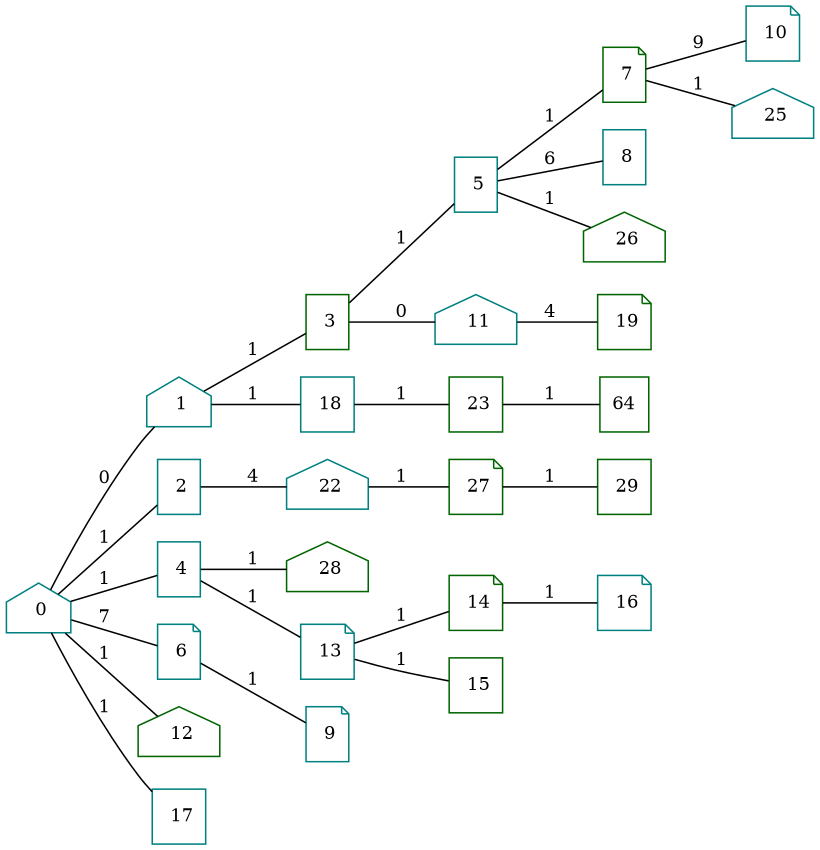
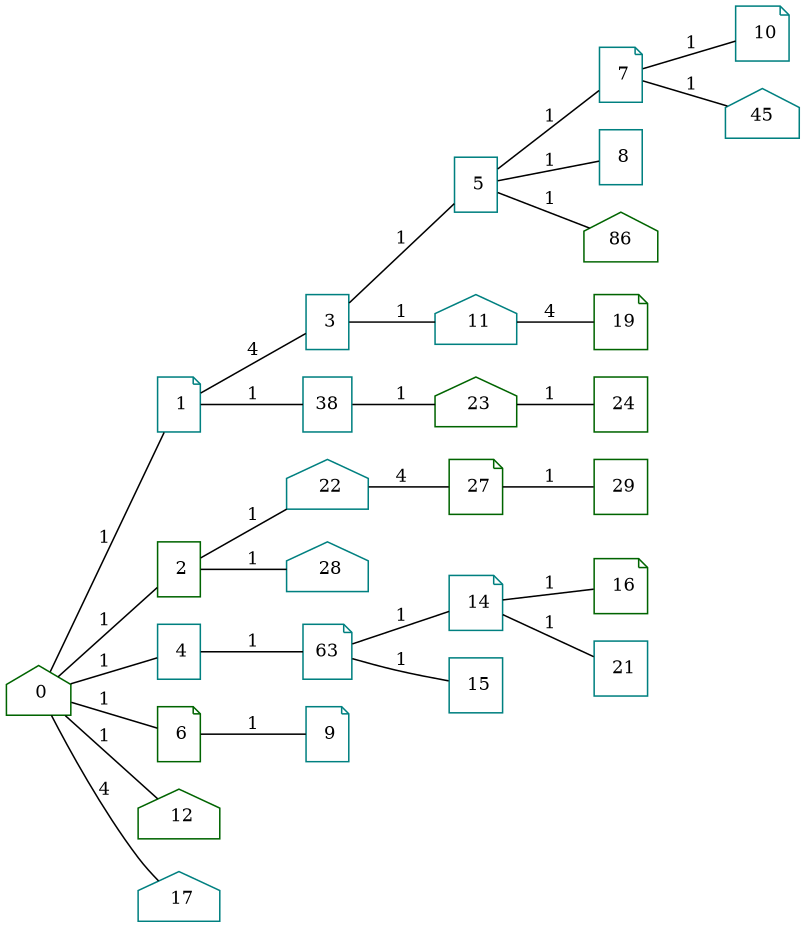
edge "10" -- "7": label "9" -> "1"
node "7": color darkgreen -> teal
node "25": label "25" -> "45"
edge "8" -- "5": label "6" -> "1"
node "26": label "26" -> "86"
edge "3" -- "11": label "0" -> "1"
node "3": color darkgreen -> teal
edge "3" -- "1": label "1" -> "4"
node "1": shape house -> note
node "18": label "18" -> "38"
node "23": shape box -> house
node "64": label "64" -> "24"
edge "2" -- "22": label "4" -> "1"
edge "22" -- "27": label "1" -> "4"
edge "1" -- "0": label "0" -> "1"
node "2": color teal -> darkgreen
edge "4" -- "28": now "2" -- "28"
node "28": color darkgreen -> teal
node "14": color darkgreen -> teal
node "16": color teal -> darkgreen
node "0": color teal -> darkgreen
edge "0" -- "6": label "7" -> "1"
node "6": color teal -> darkgreen
node "13": label "13" -> "63"
node "21": added
node "15": color darkgreen -> teal
edge "0" -- "17": label "1" -> "4"
node "17": shape box -> house
